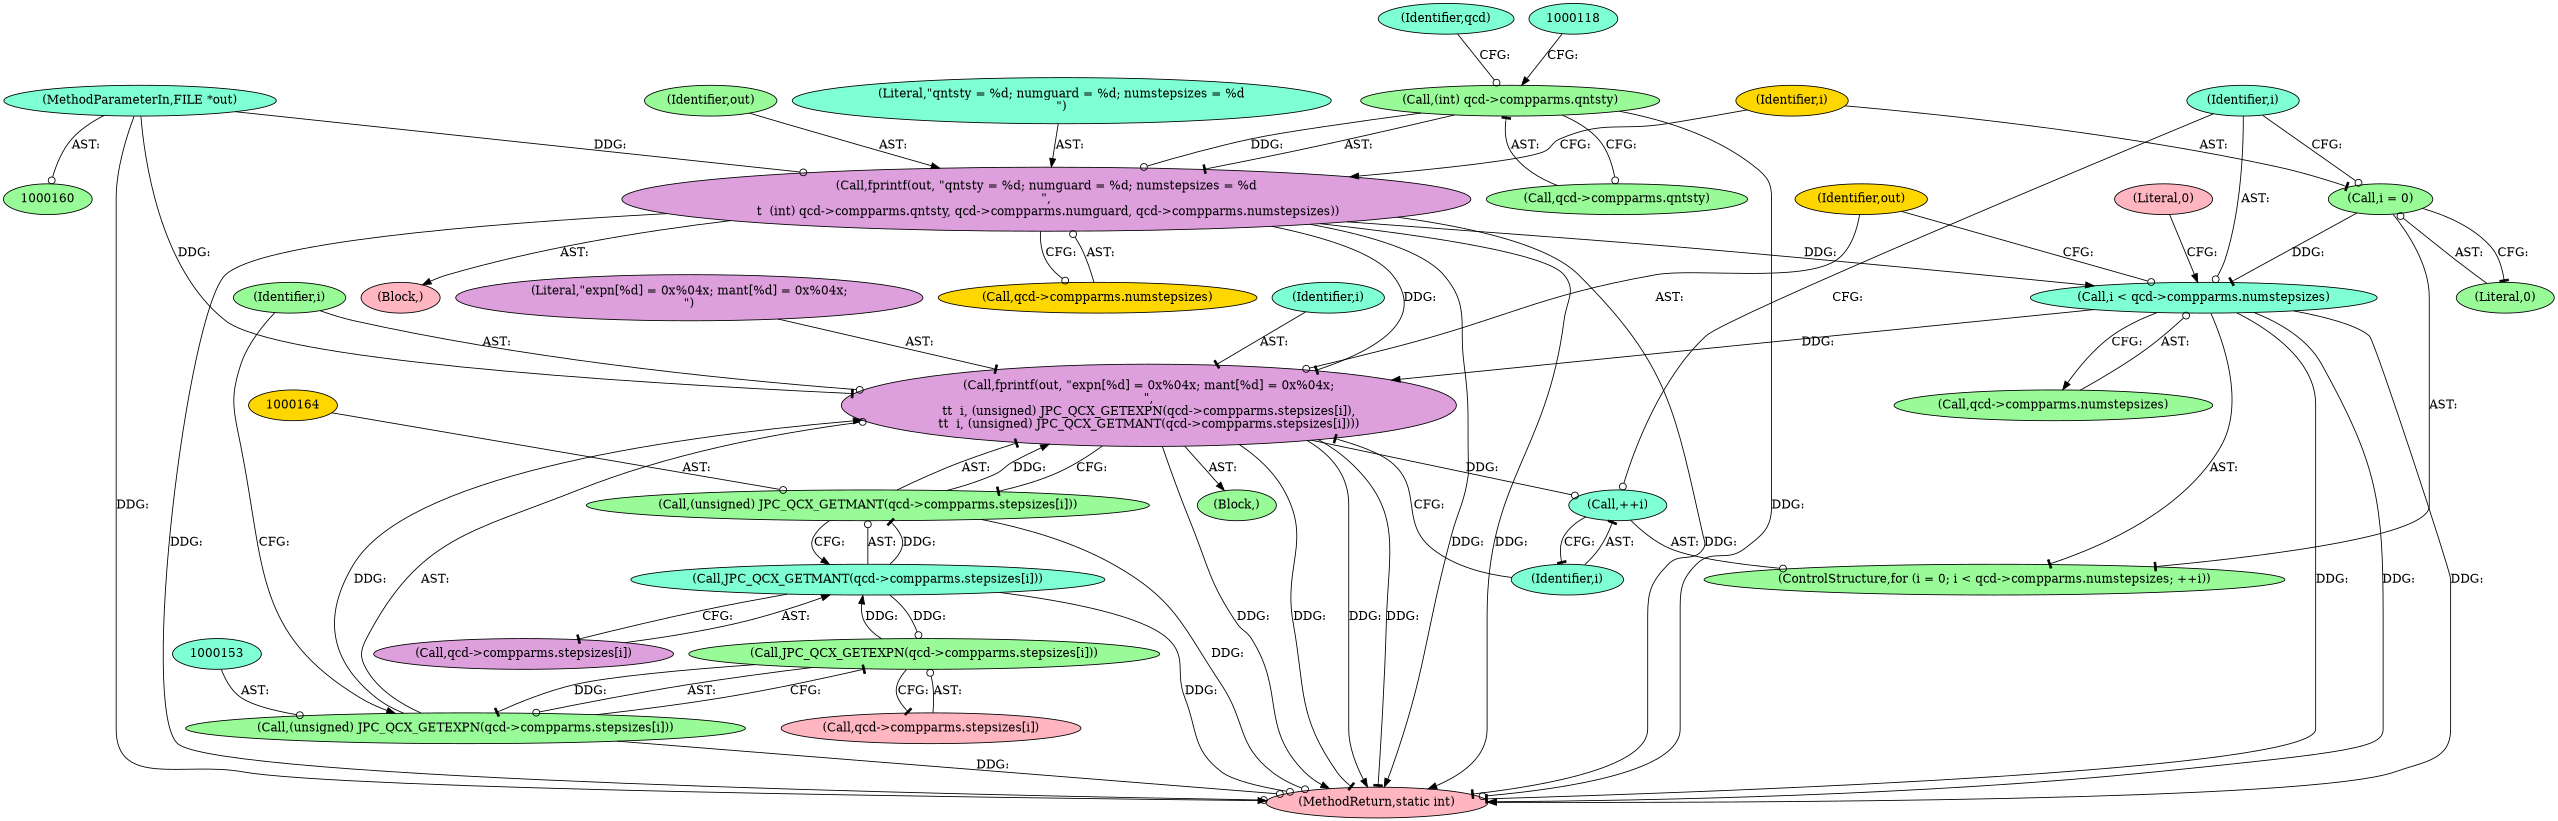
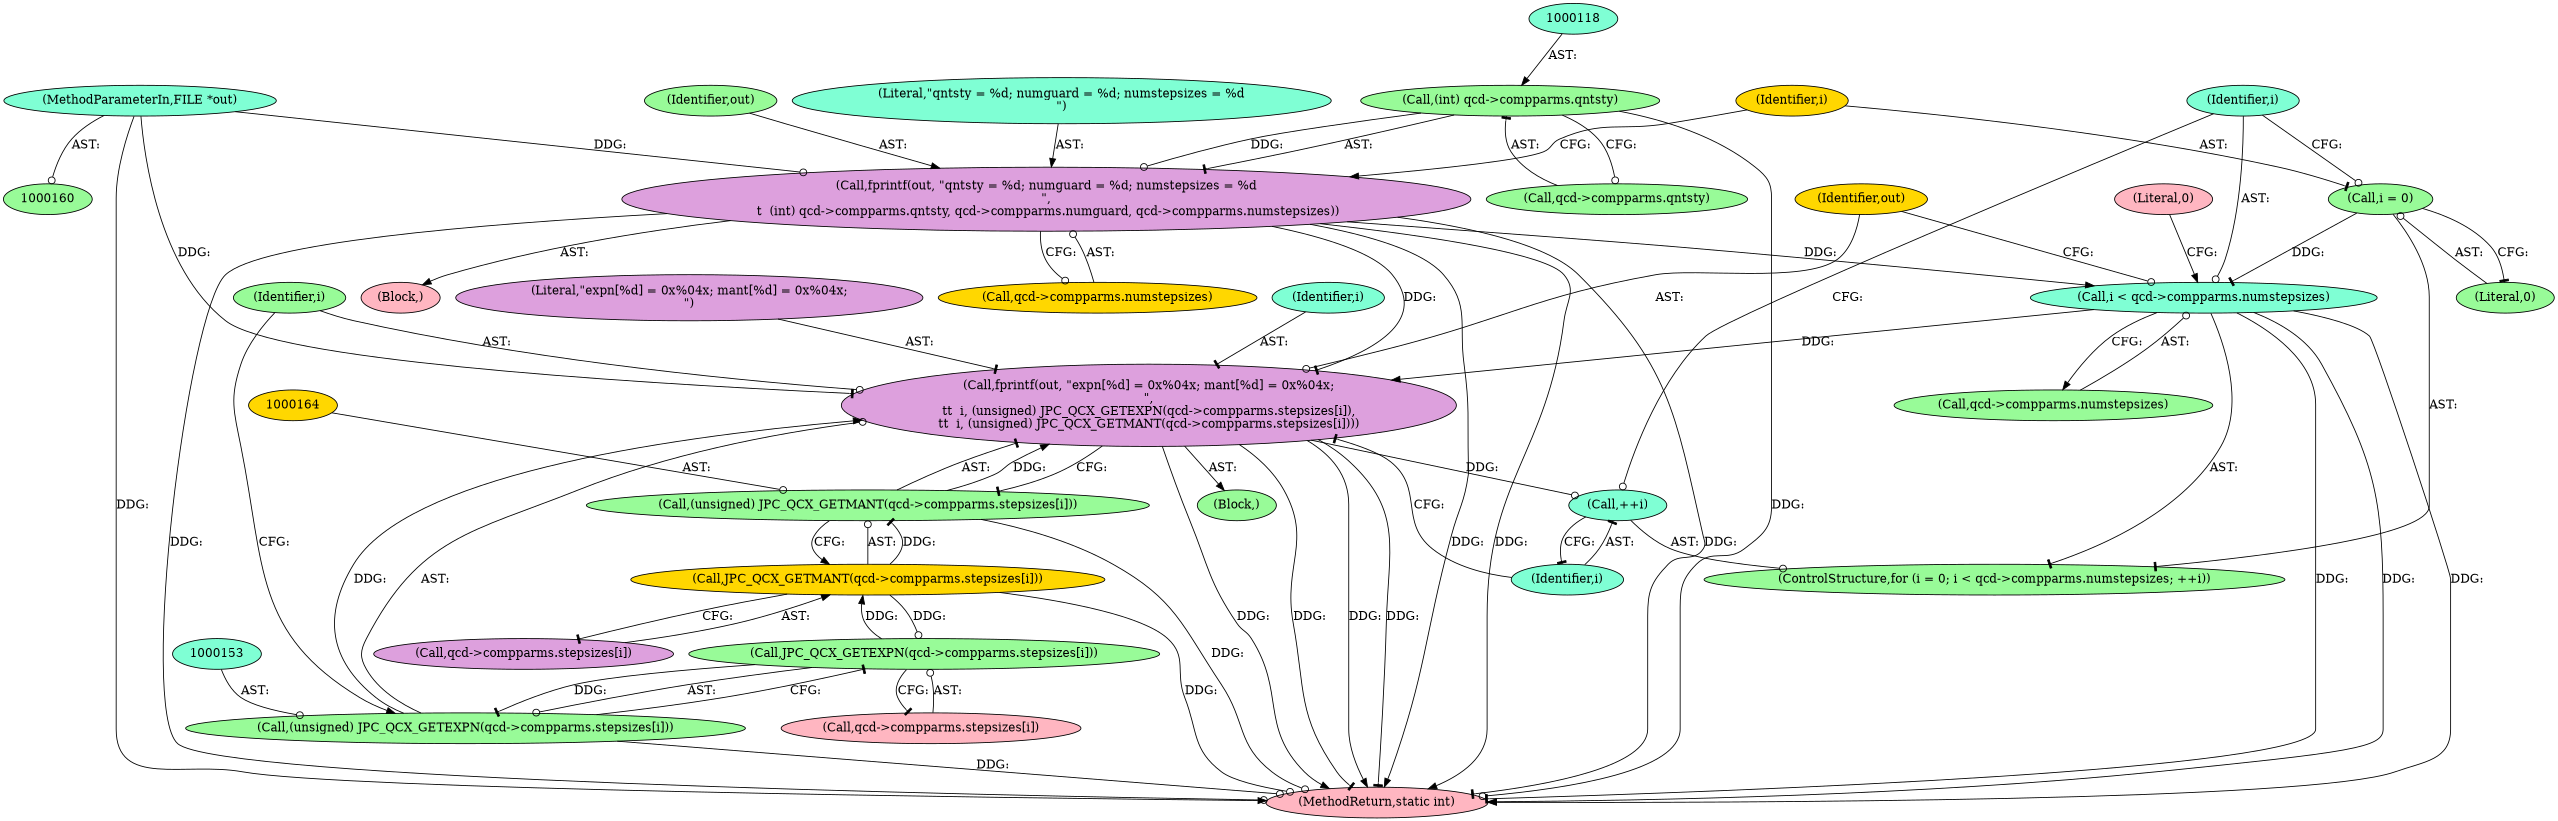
node "(Identifier,qcd)": removed
edge "1000118" -> "(Call,(int) qcd->compparms.qntsty)": label "CFG: " -> "AST: "
node "(Call,JPC_QCX_GETMANT(qcd->compparms.stepsizes[i]))": fillcolor aquamarine -> gold
